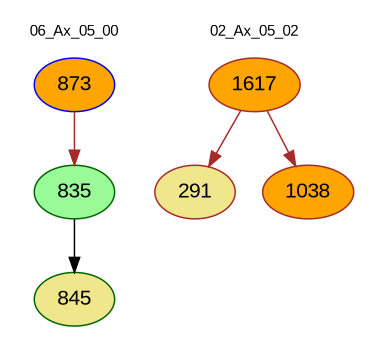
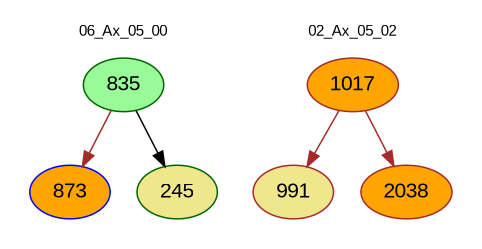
node "1617": label "1617" -> "1017"
edge "873" -> "835": reversed
node "291": label "291" -> "991"
node "1038": label "1038" -> "2038"
node "845": label "845" -> "245"
